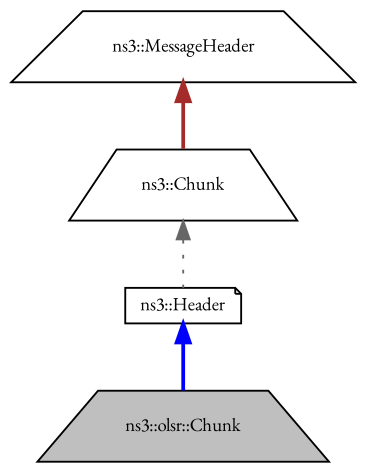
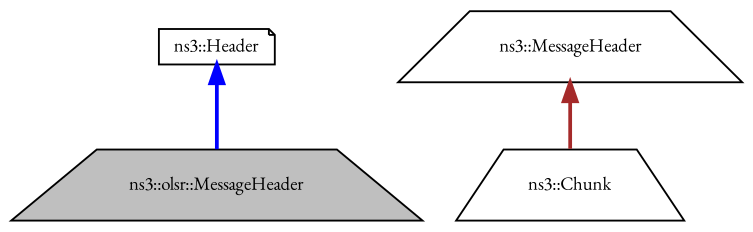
edge "ns3::Header" -> "ns3::Chunk": removed
node "ns3::olsr::Chunk": label "ns3::olsr::Chunk" -> "ns3::olsr::MessageHeader"
